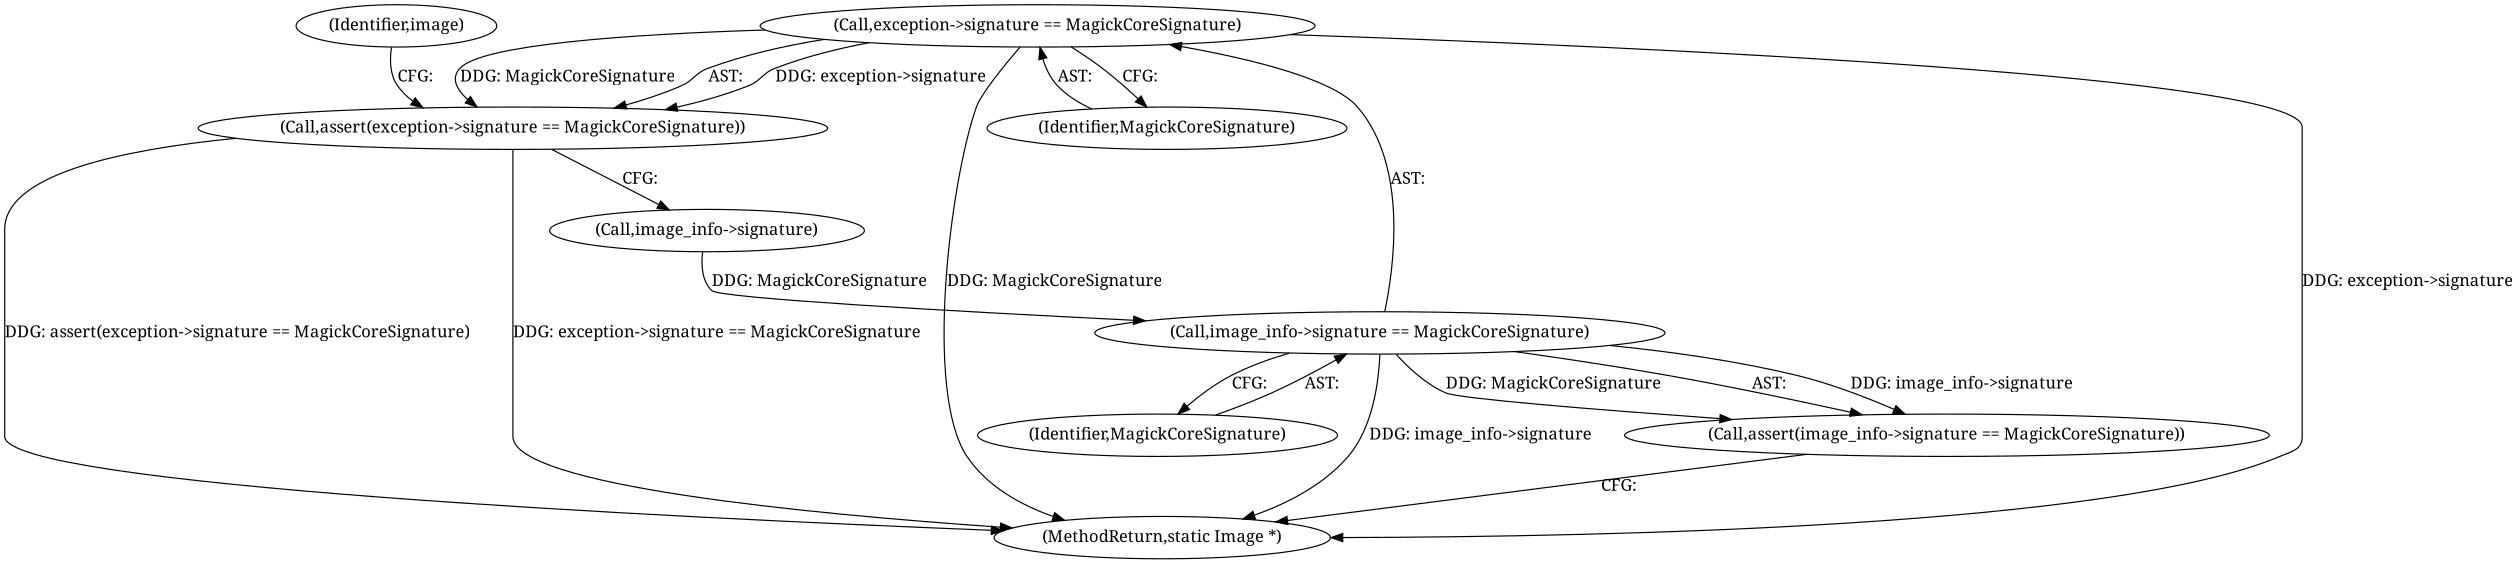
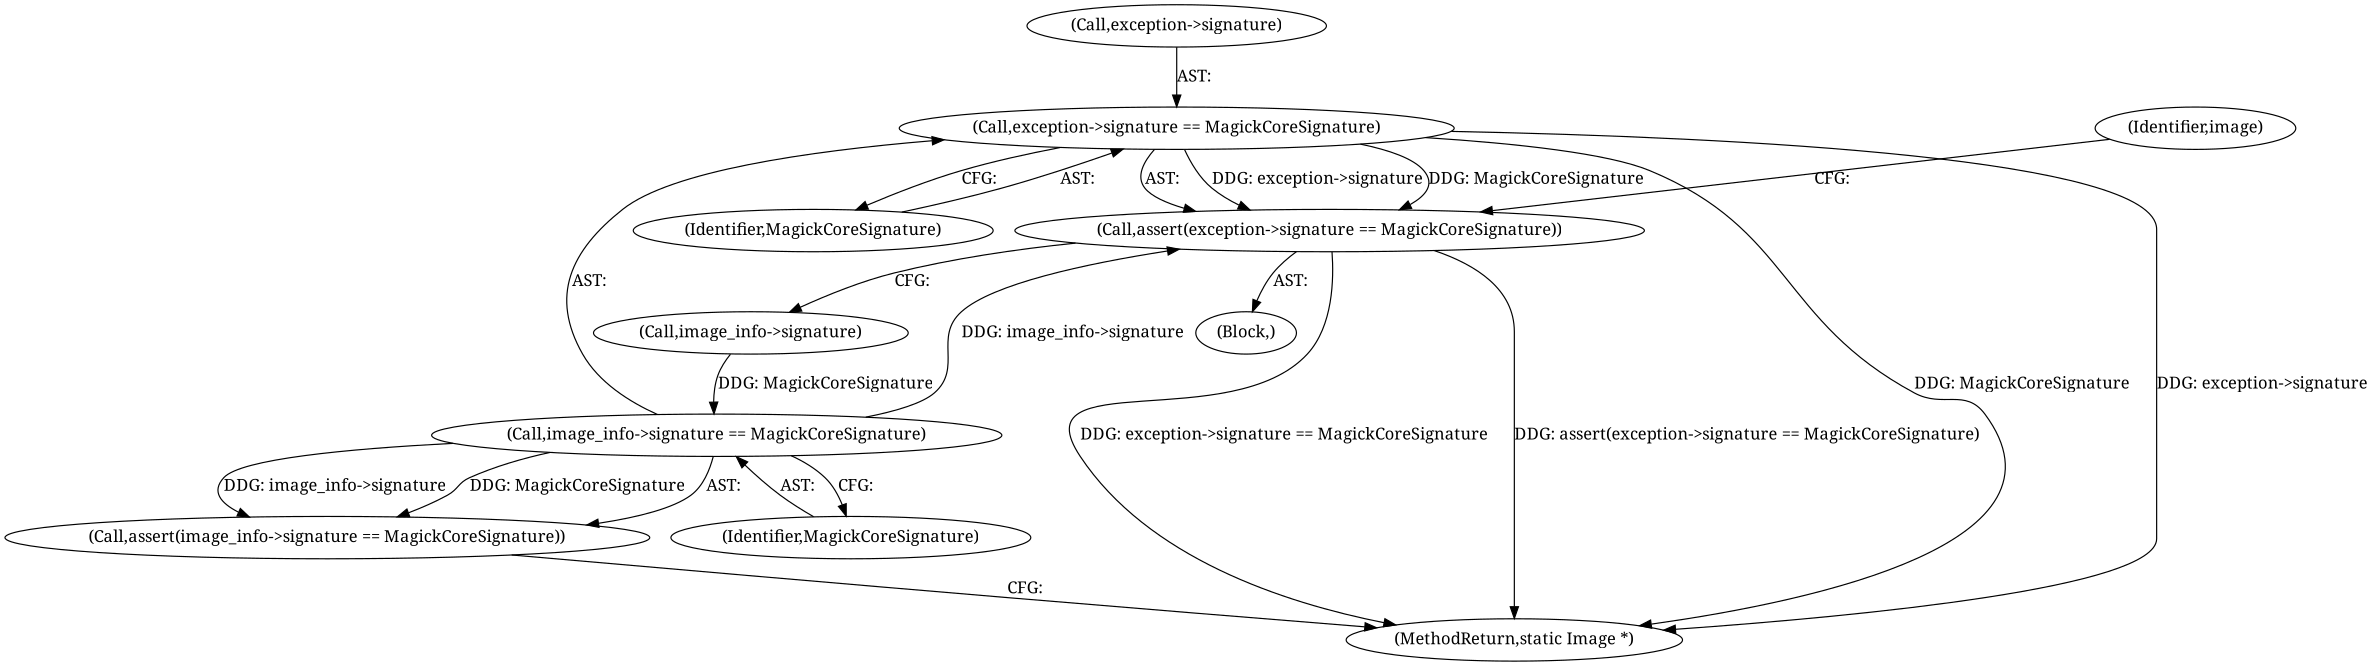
node "(Call,exception->signature)": added
node "(Block,)": added
edge "(Call,image_info->signature == MagickCoreSignature)" -> "(MethodReturn,static Image *)": now "(Call,image_info->signature == MagickCoreSignature)" -> "(Call,assert(exception->signature == MagickCoreSignature))"
